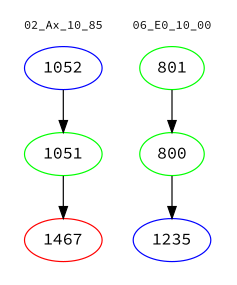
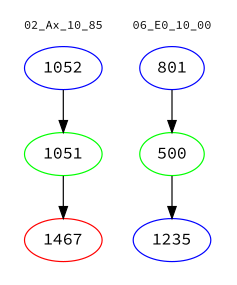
node "801": color green -> blue
node "800": label "800" -> "500"
